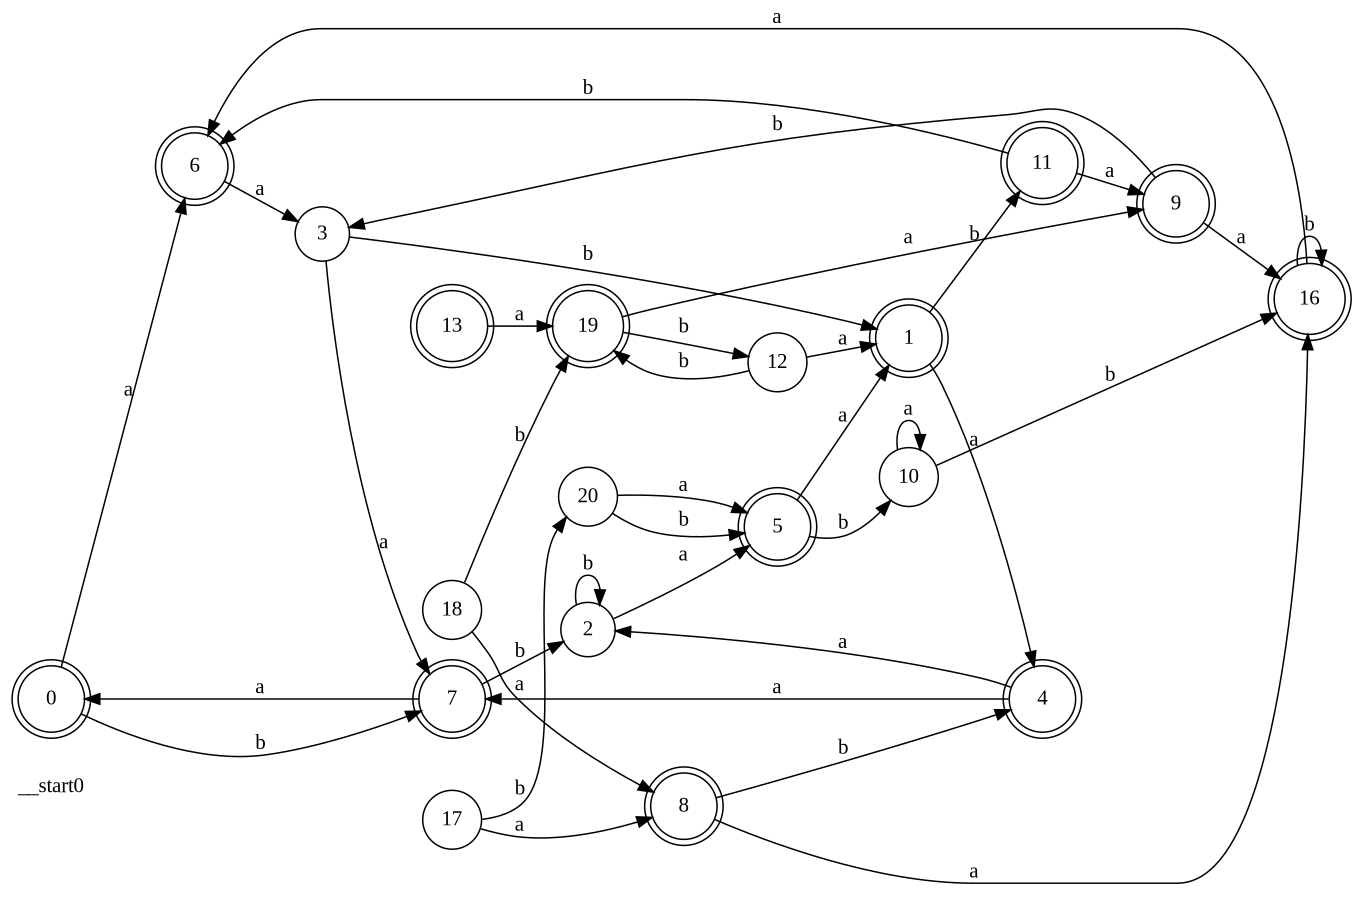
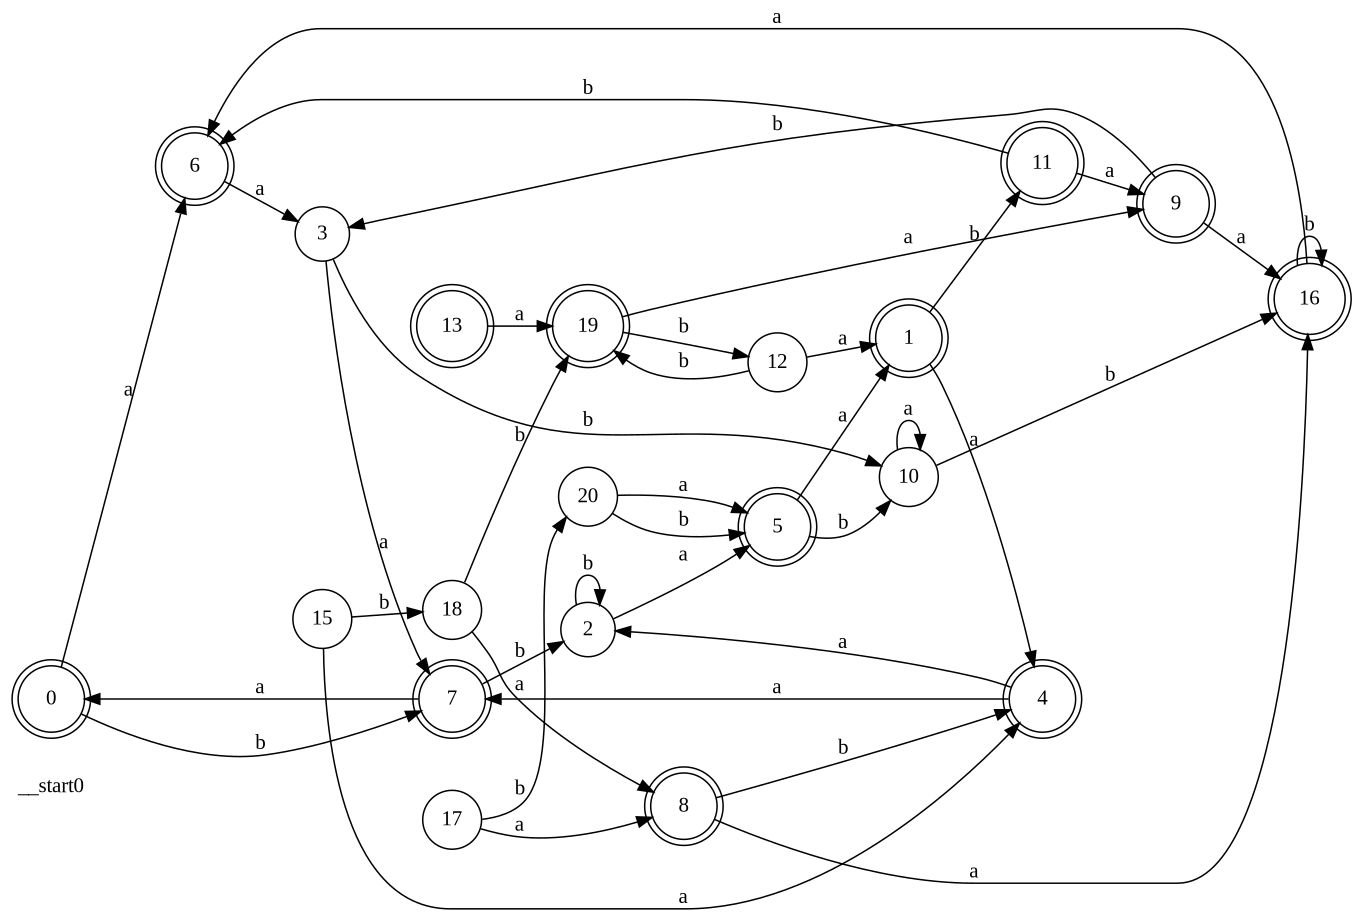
edge "3" -> "1": now "3" -> "10"
node "15": added
